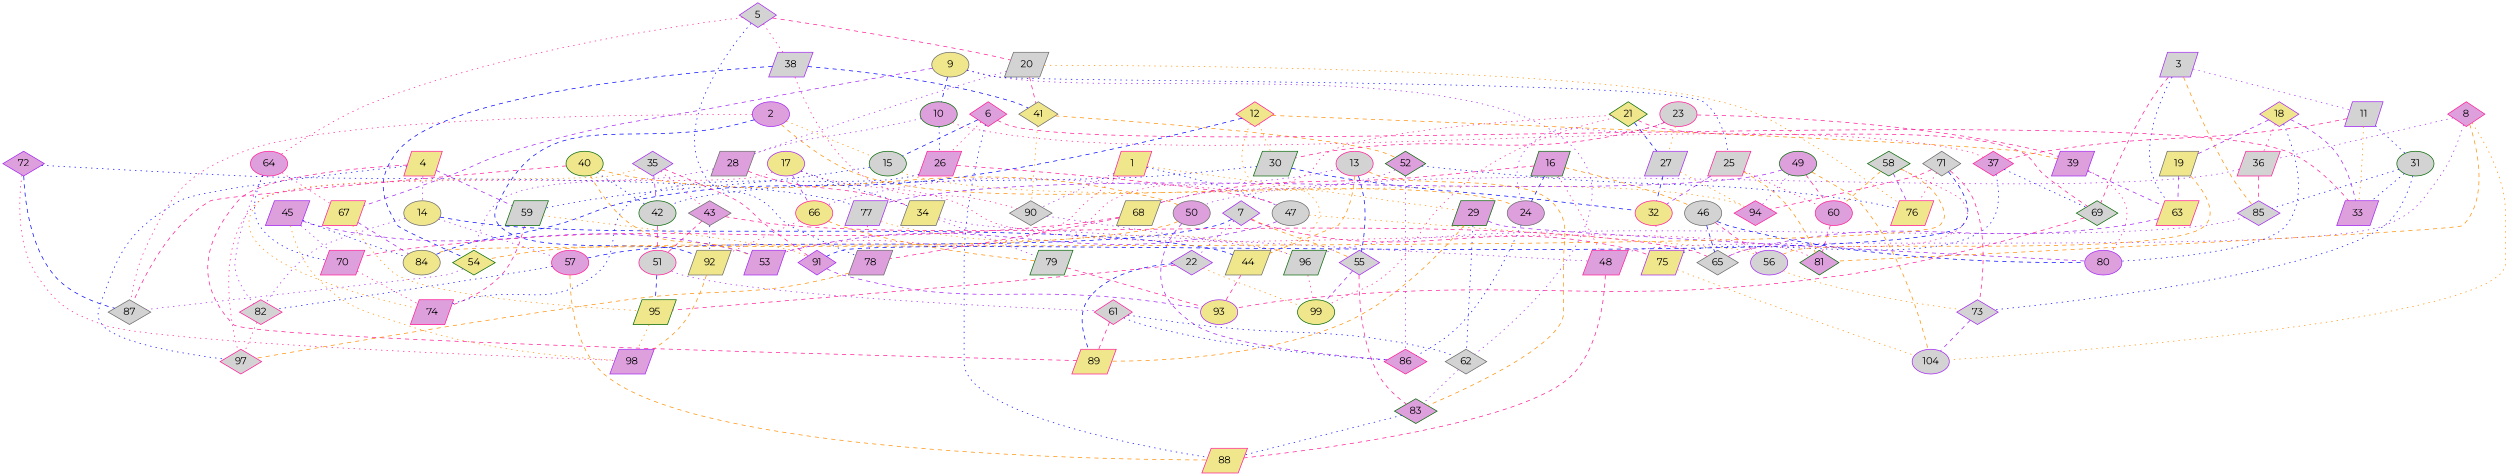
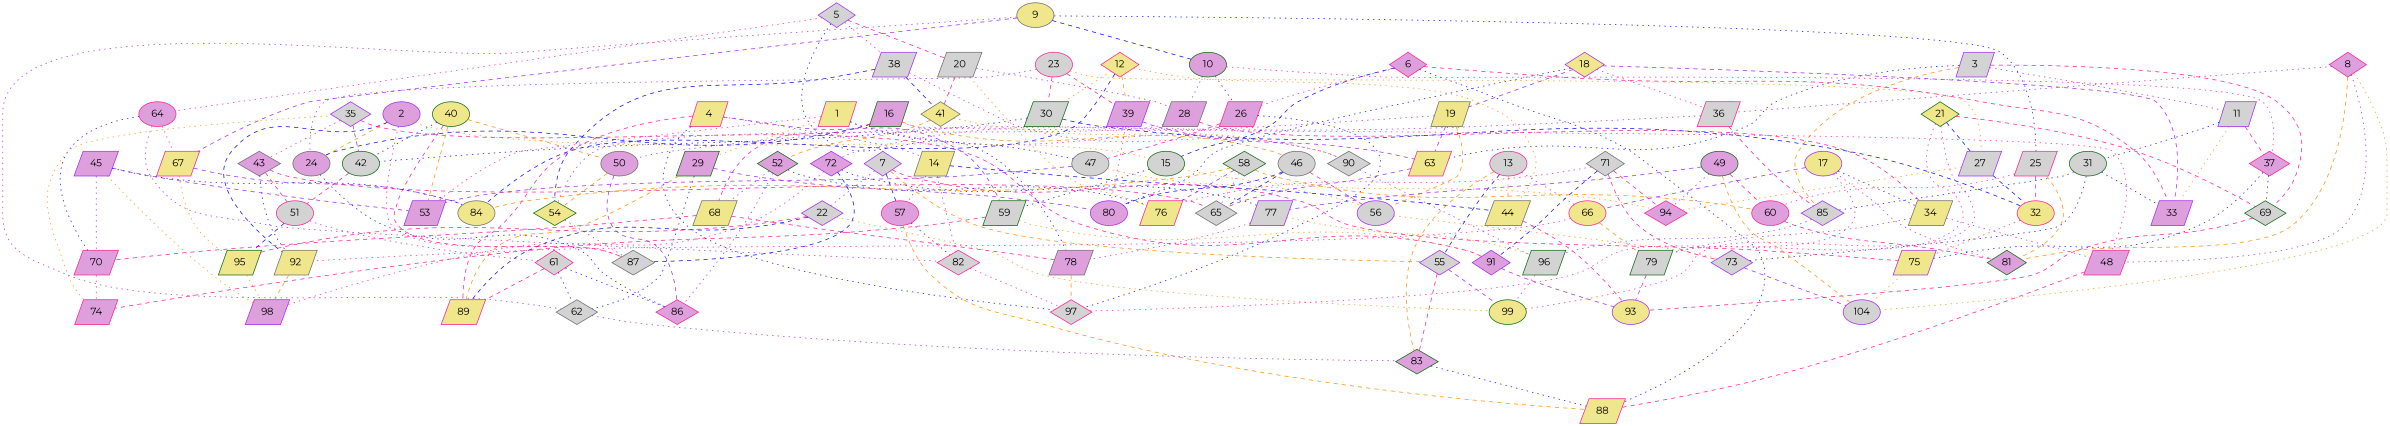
edge "19" -- "72": added
edge "26" -- "74": now "26" -- "97"
node "14": shape ellipse -> parallelogram
